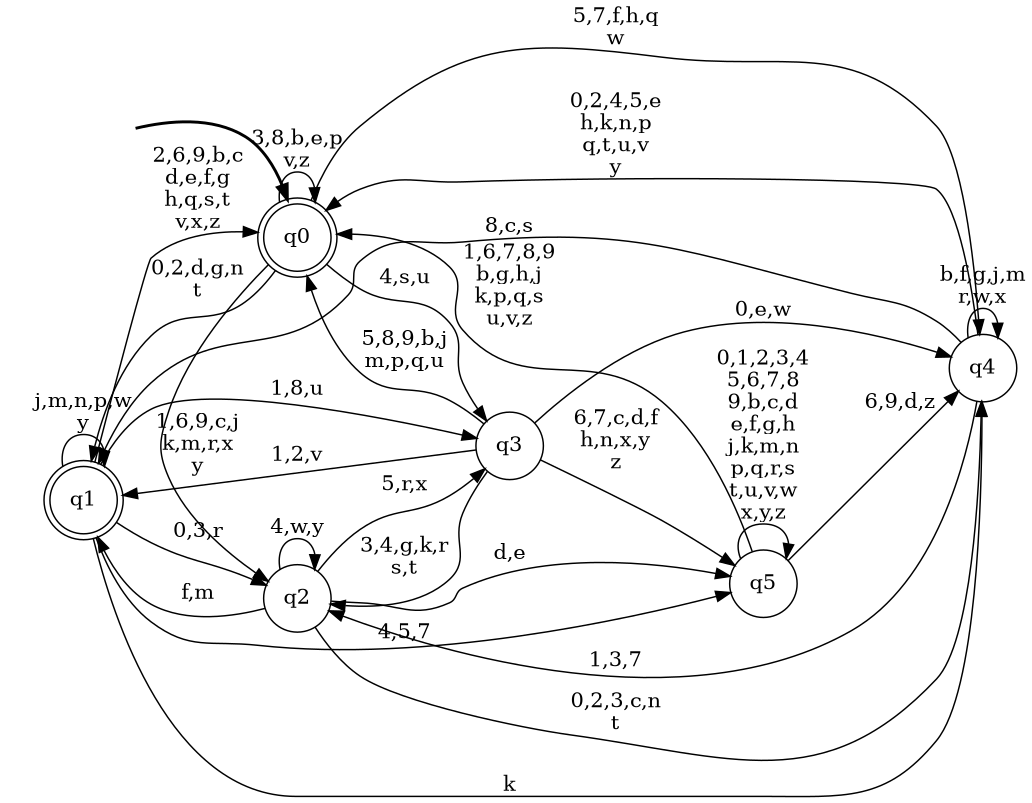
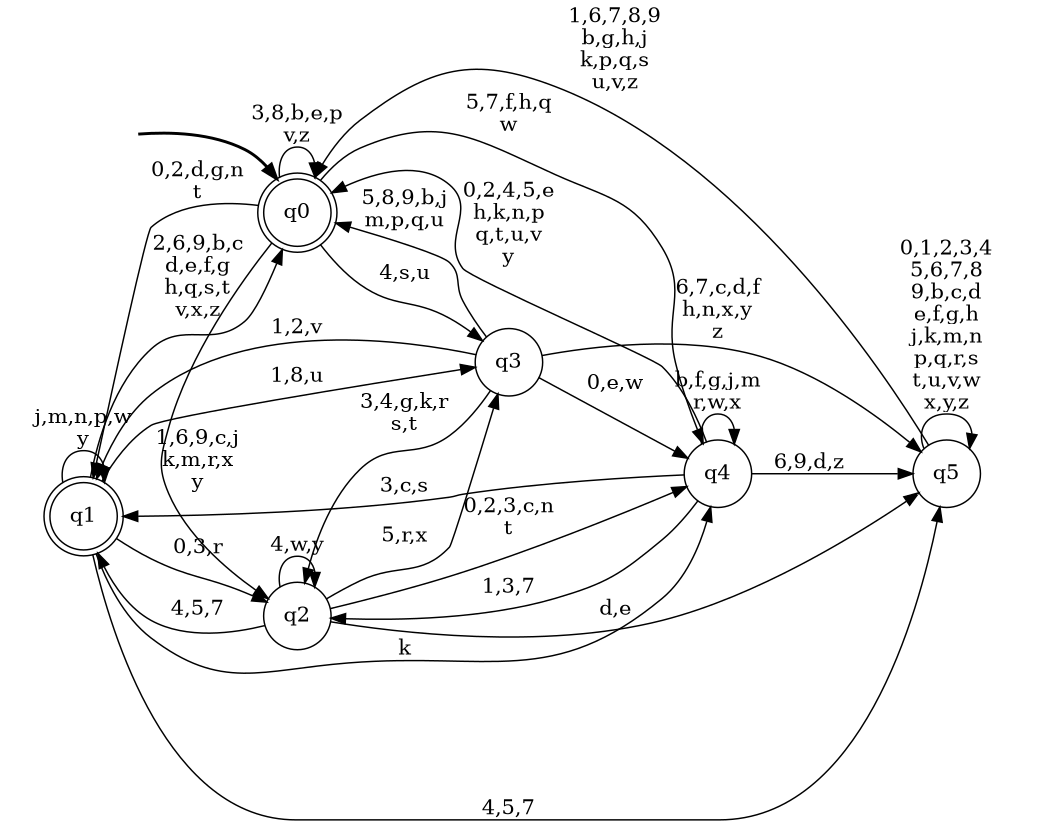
edge "q4" -> "q1": label "8,c,s" -> "3,c,s"
edge "q5" -> "q4": reversed
edge "q2" -> "q1": label "f,m" -> "4,5,7"
